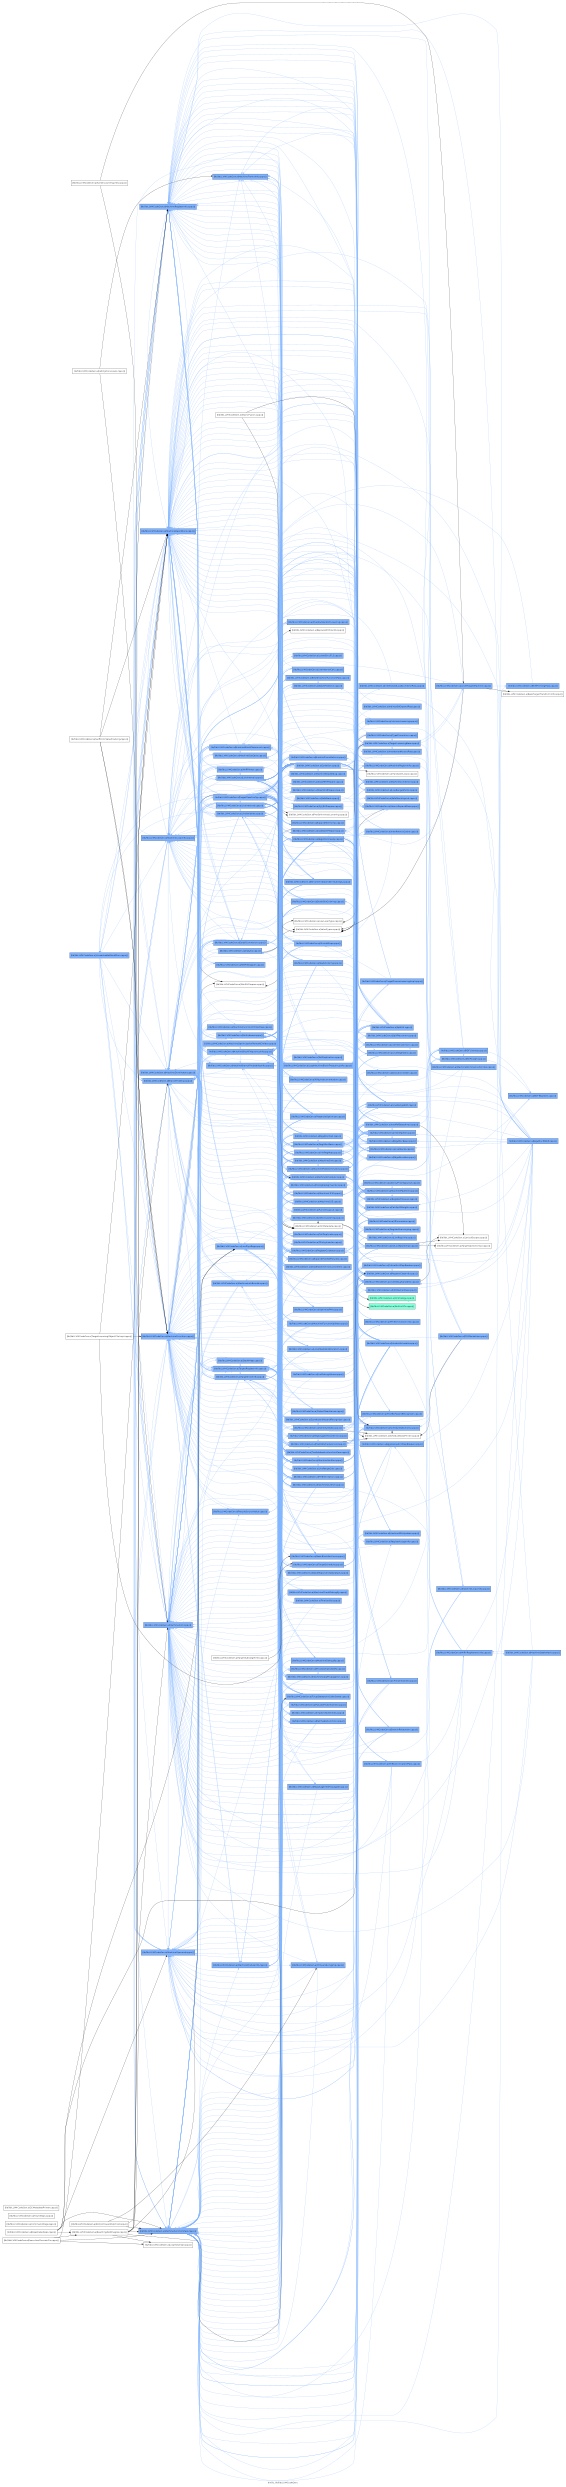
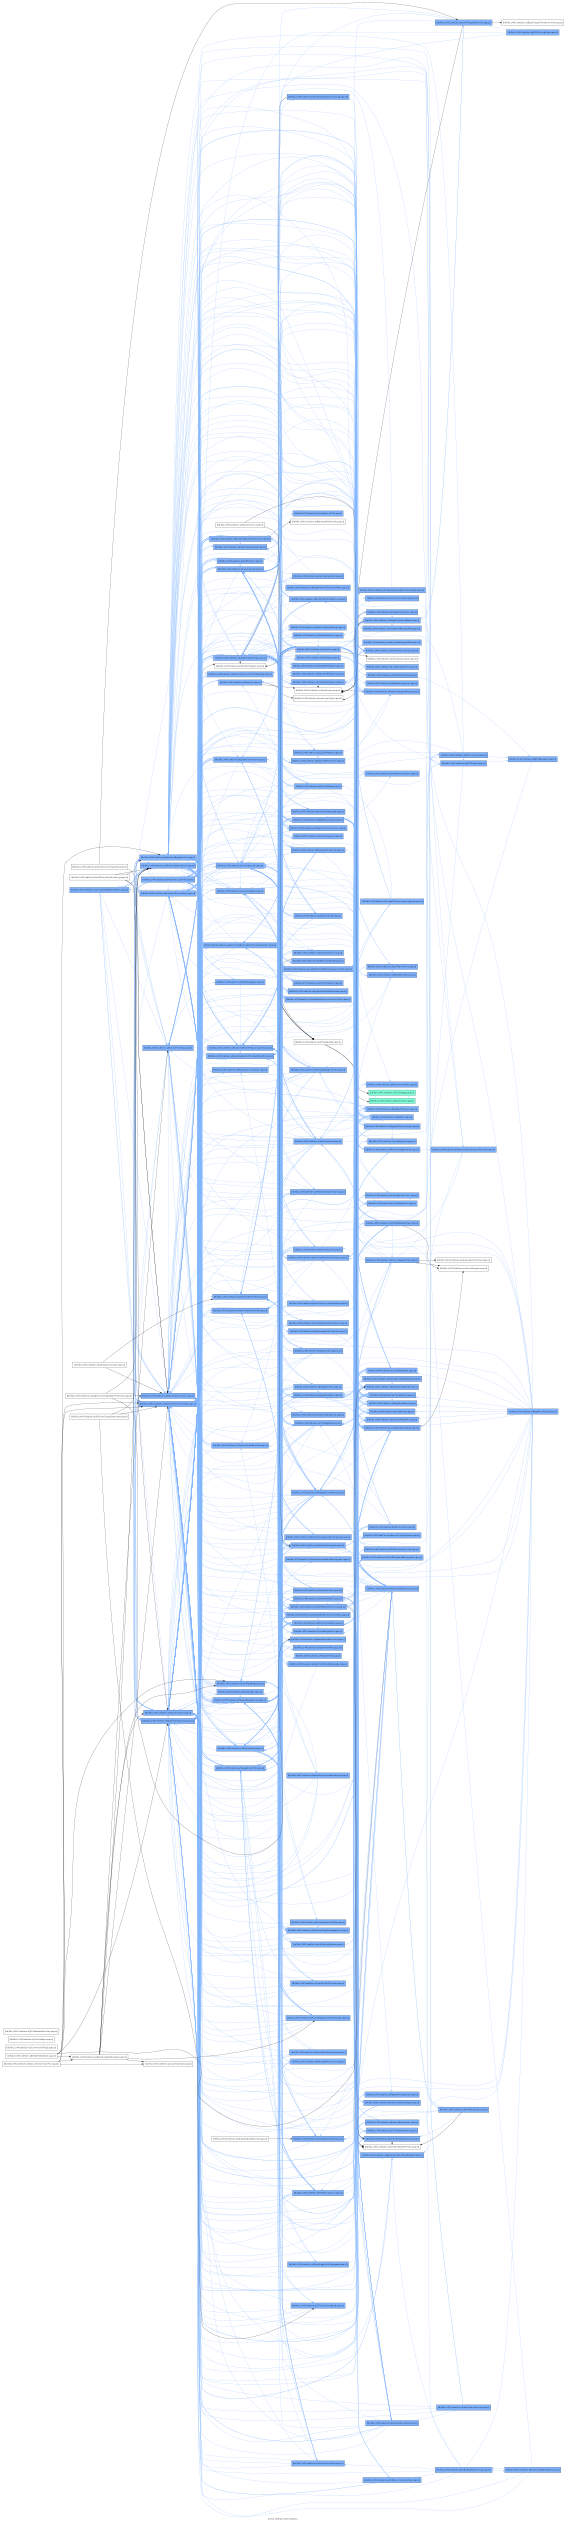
node "{lib/libLLVMCodeGen.a(PreISelIntrinsicLowering.cpp.o)}": removed
